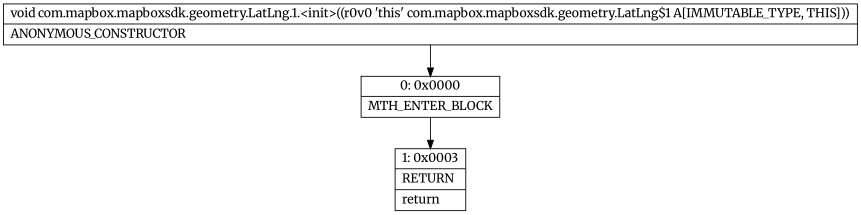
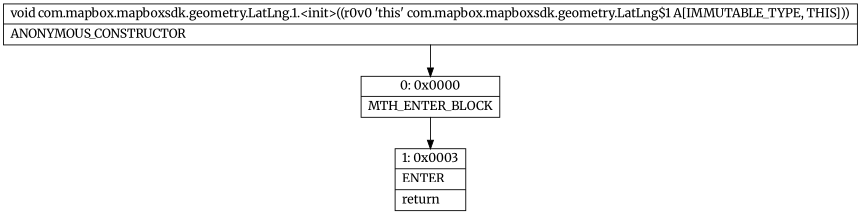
node "1: 0x0003": text "RETURN" -> "ENTER"
